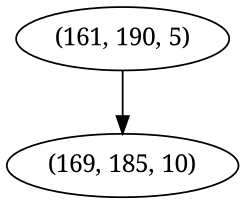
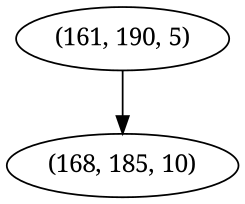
node "(169, 185, 10)": label "(169, 185, 10)" -> "(168, 185, 10)"
